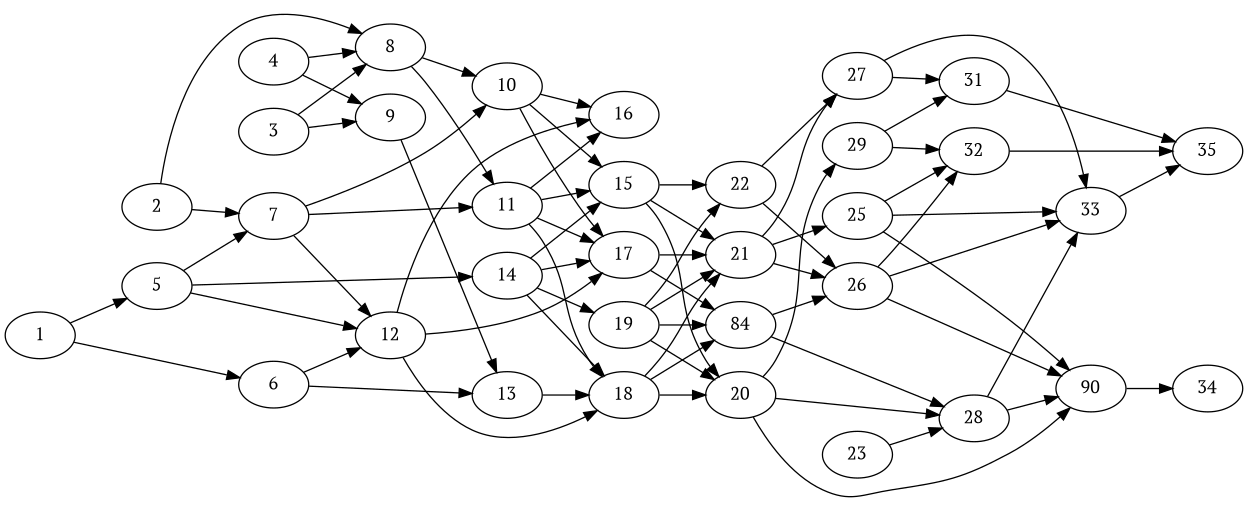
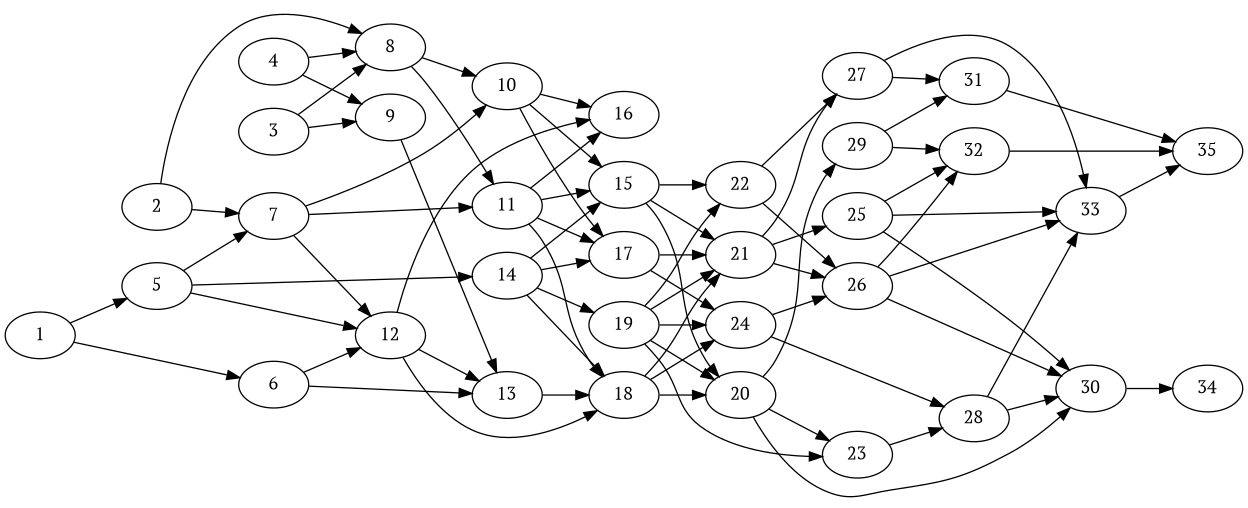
edge "12" -> "17": now "12" -> "13"
node "84": label "84" -> "24"
node "90": label "90" -> "30"
edge "20" -> "28": now "20" -> "23"
edge "19" -> "23": added
